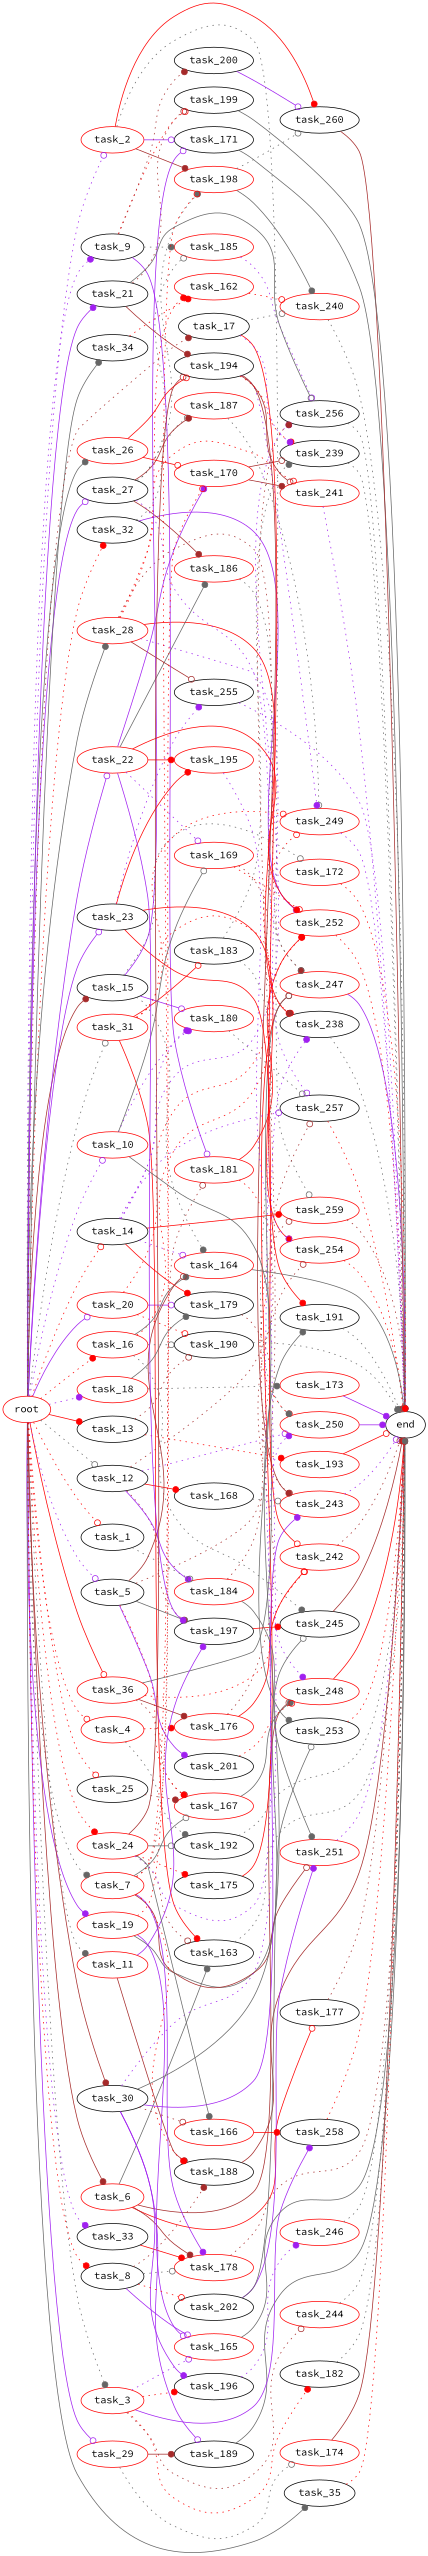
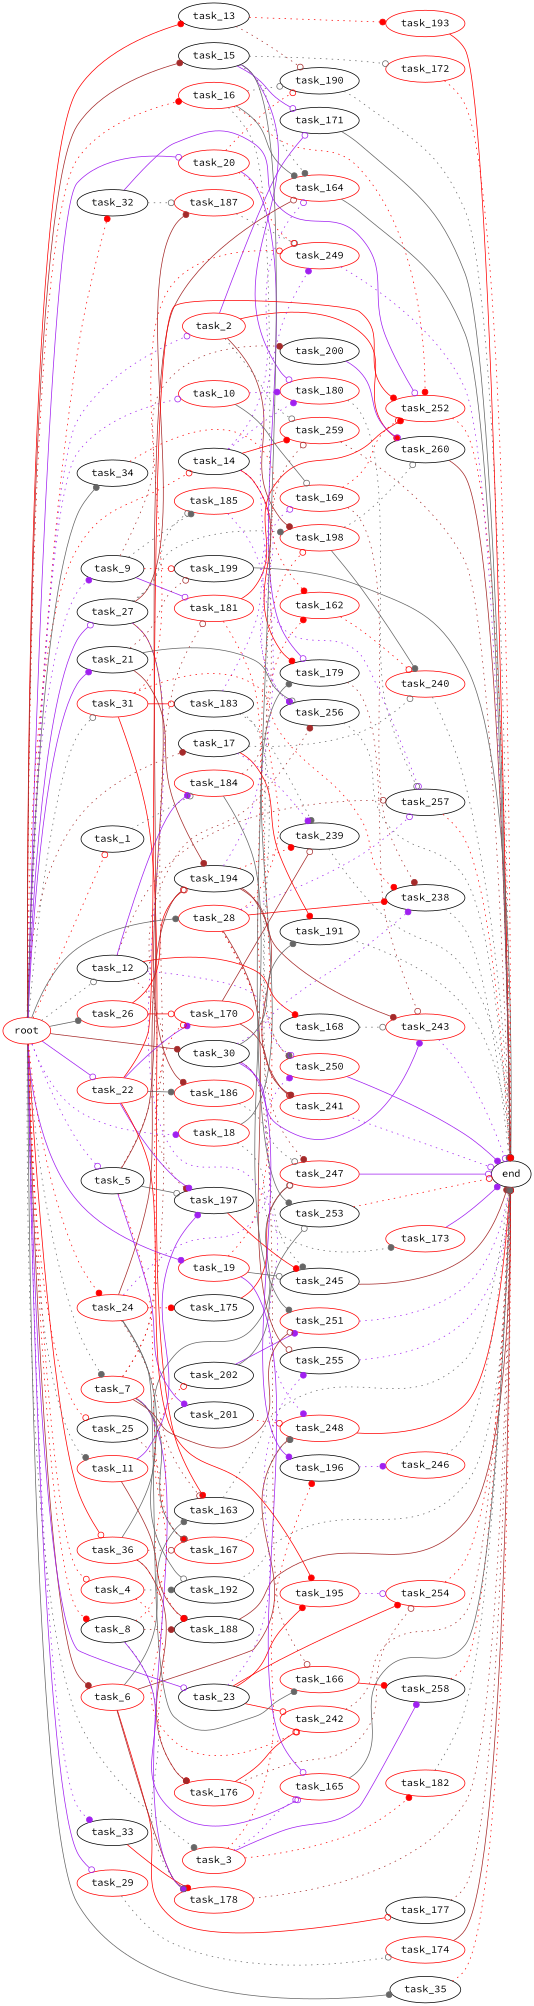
edge "task_22" -> "task_169": now "task_183" -> "task_169"
edge "task_10" -> "task_253": now "task_15" -> "task_253"
edge "task_167" -> "task_248": style solid -> dotted
node "task_244": removed
node "task_182": color black -> red
node "task_189": removed
